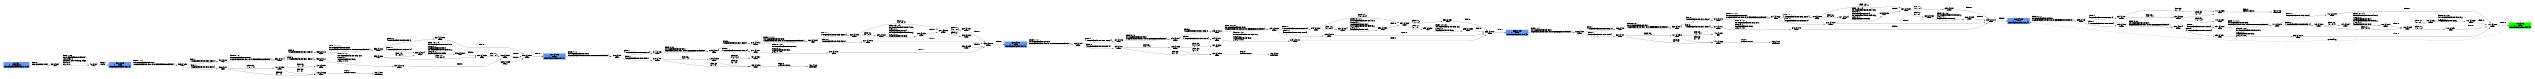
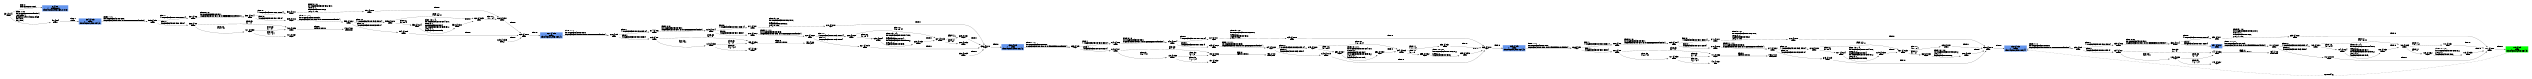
node "697 @ N12 main": fillcolor white -> cornflowerblue
edge "593 @ N22 main" -> "596 @ N24 main": now "593 @ N22 main" -> "595 @ N20 main"
edge "0 @ N1 main entry AbstractionState: ABS0: true" -> "39 @ N41 main": reversed
